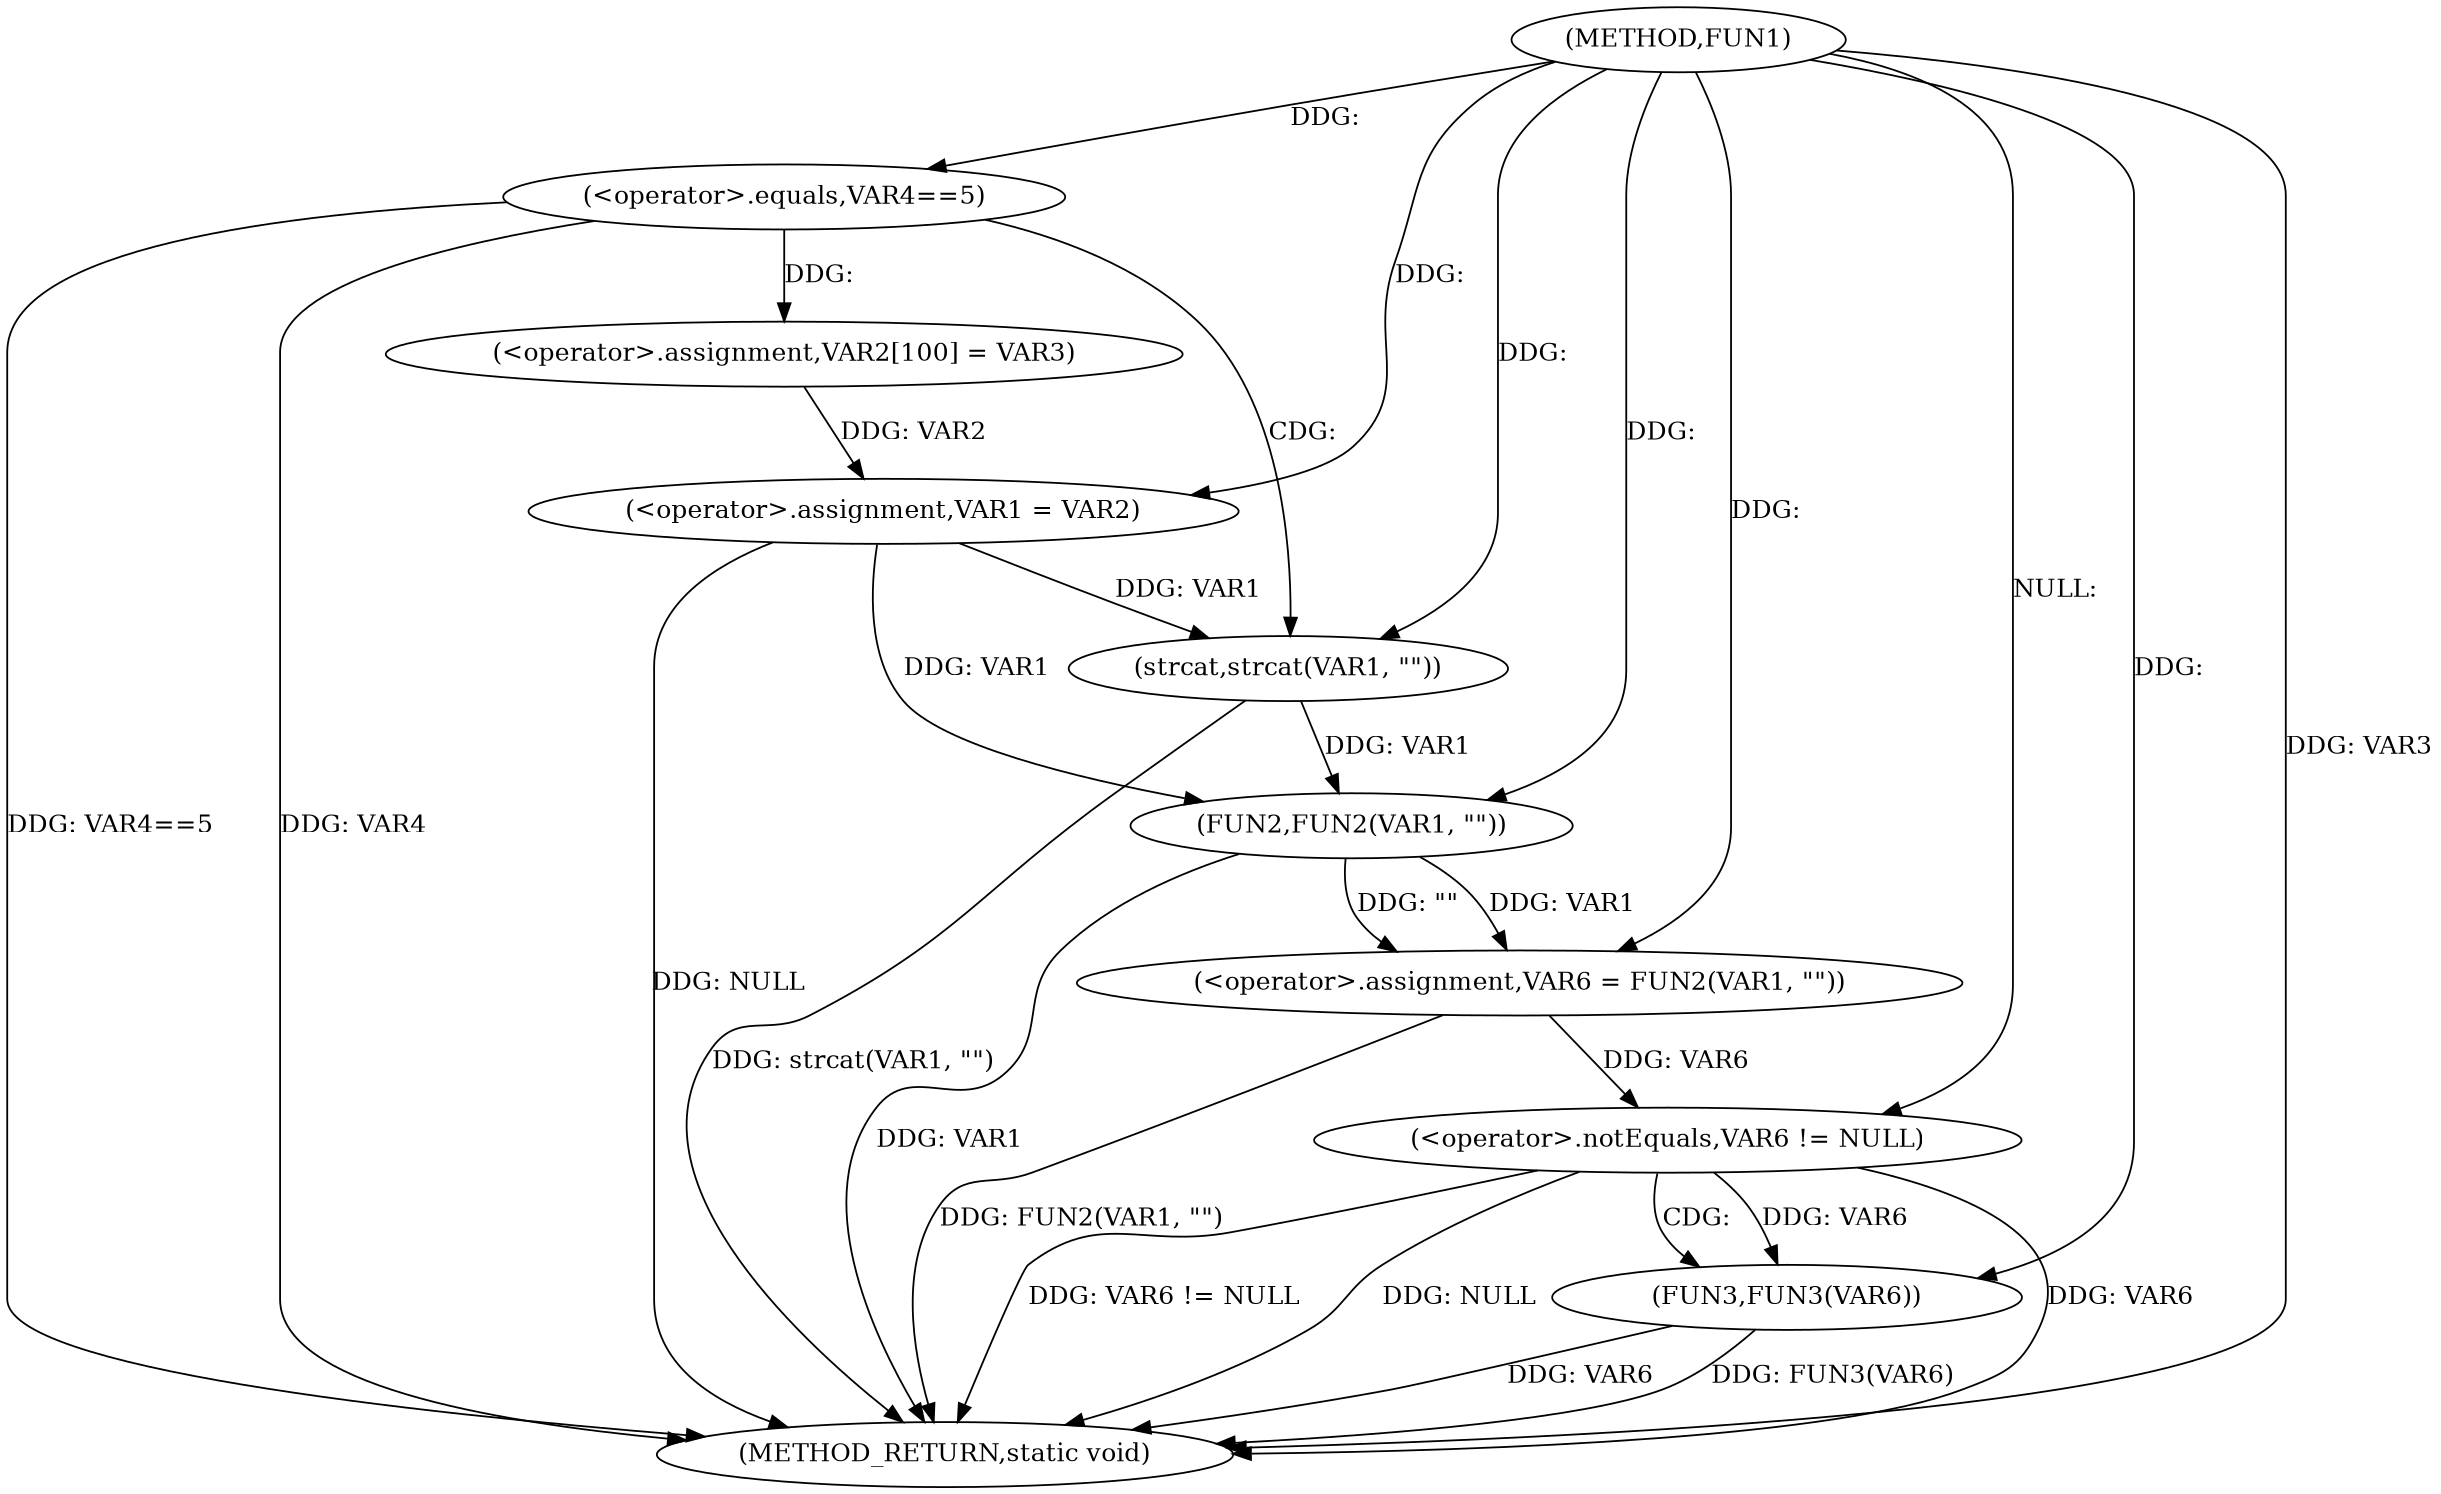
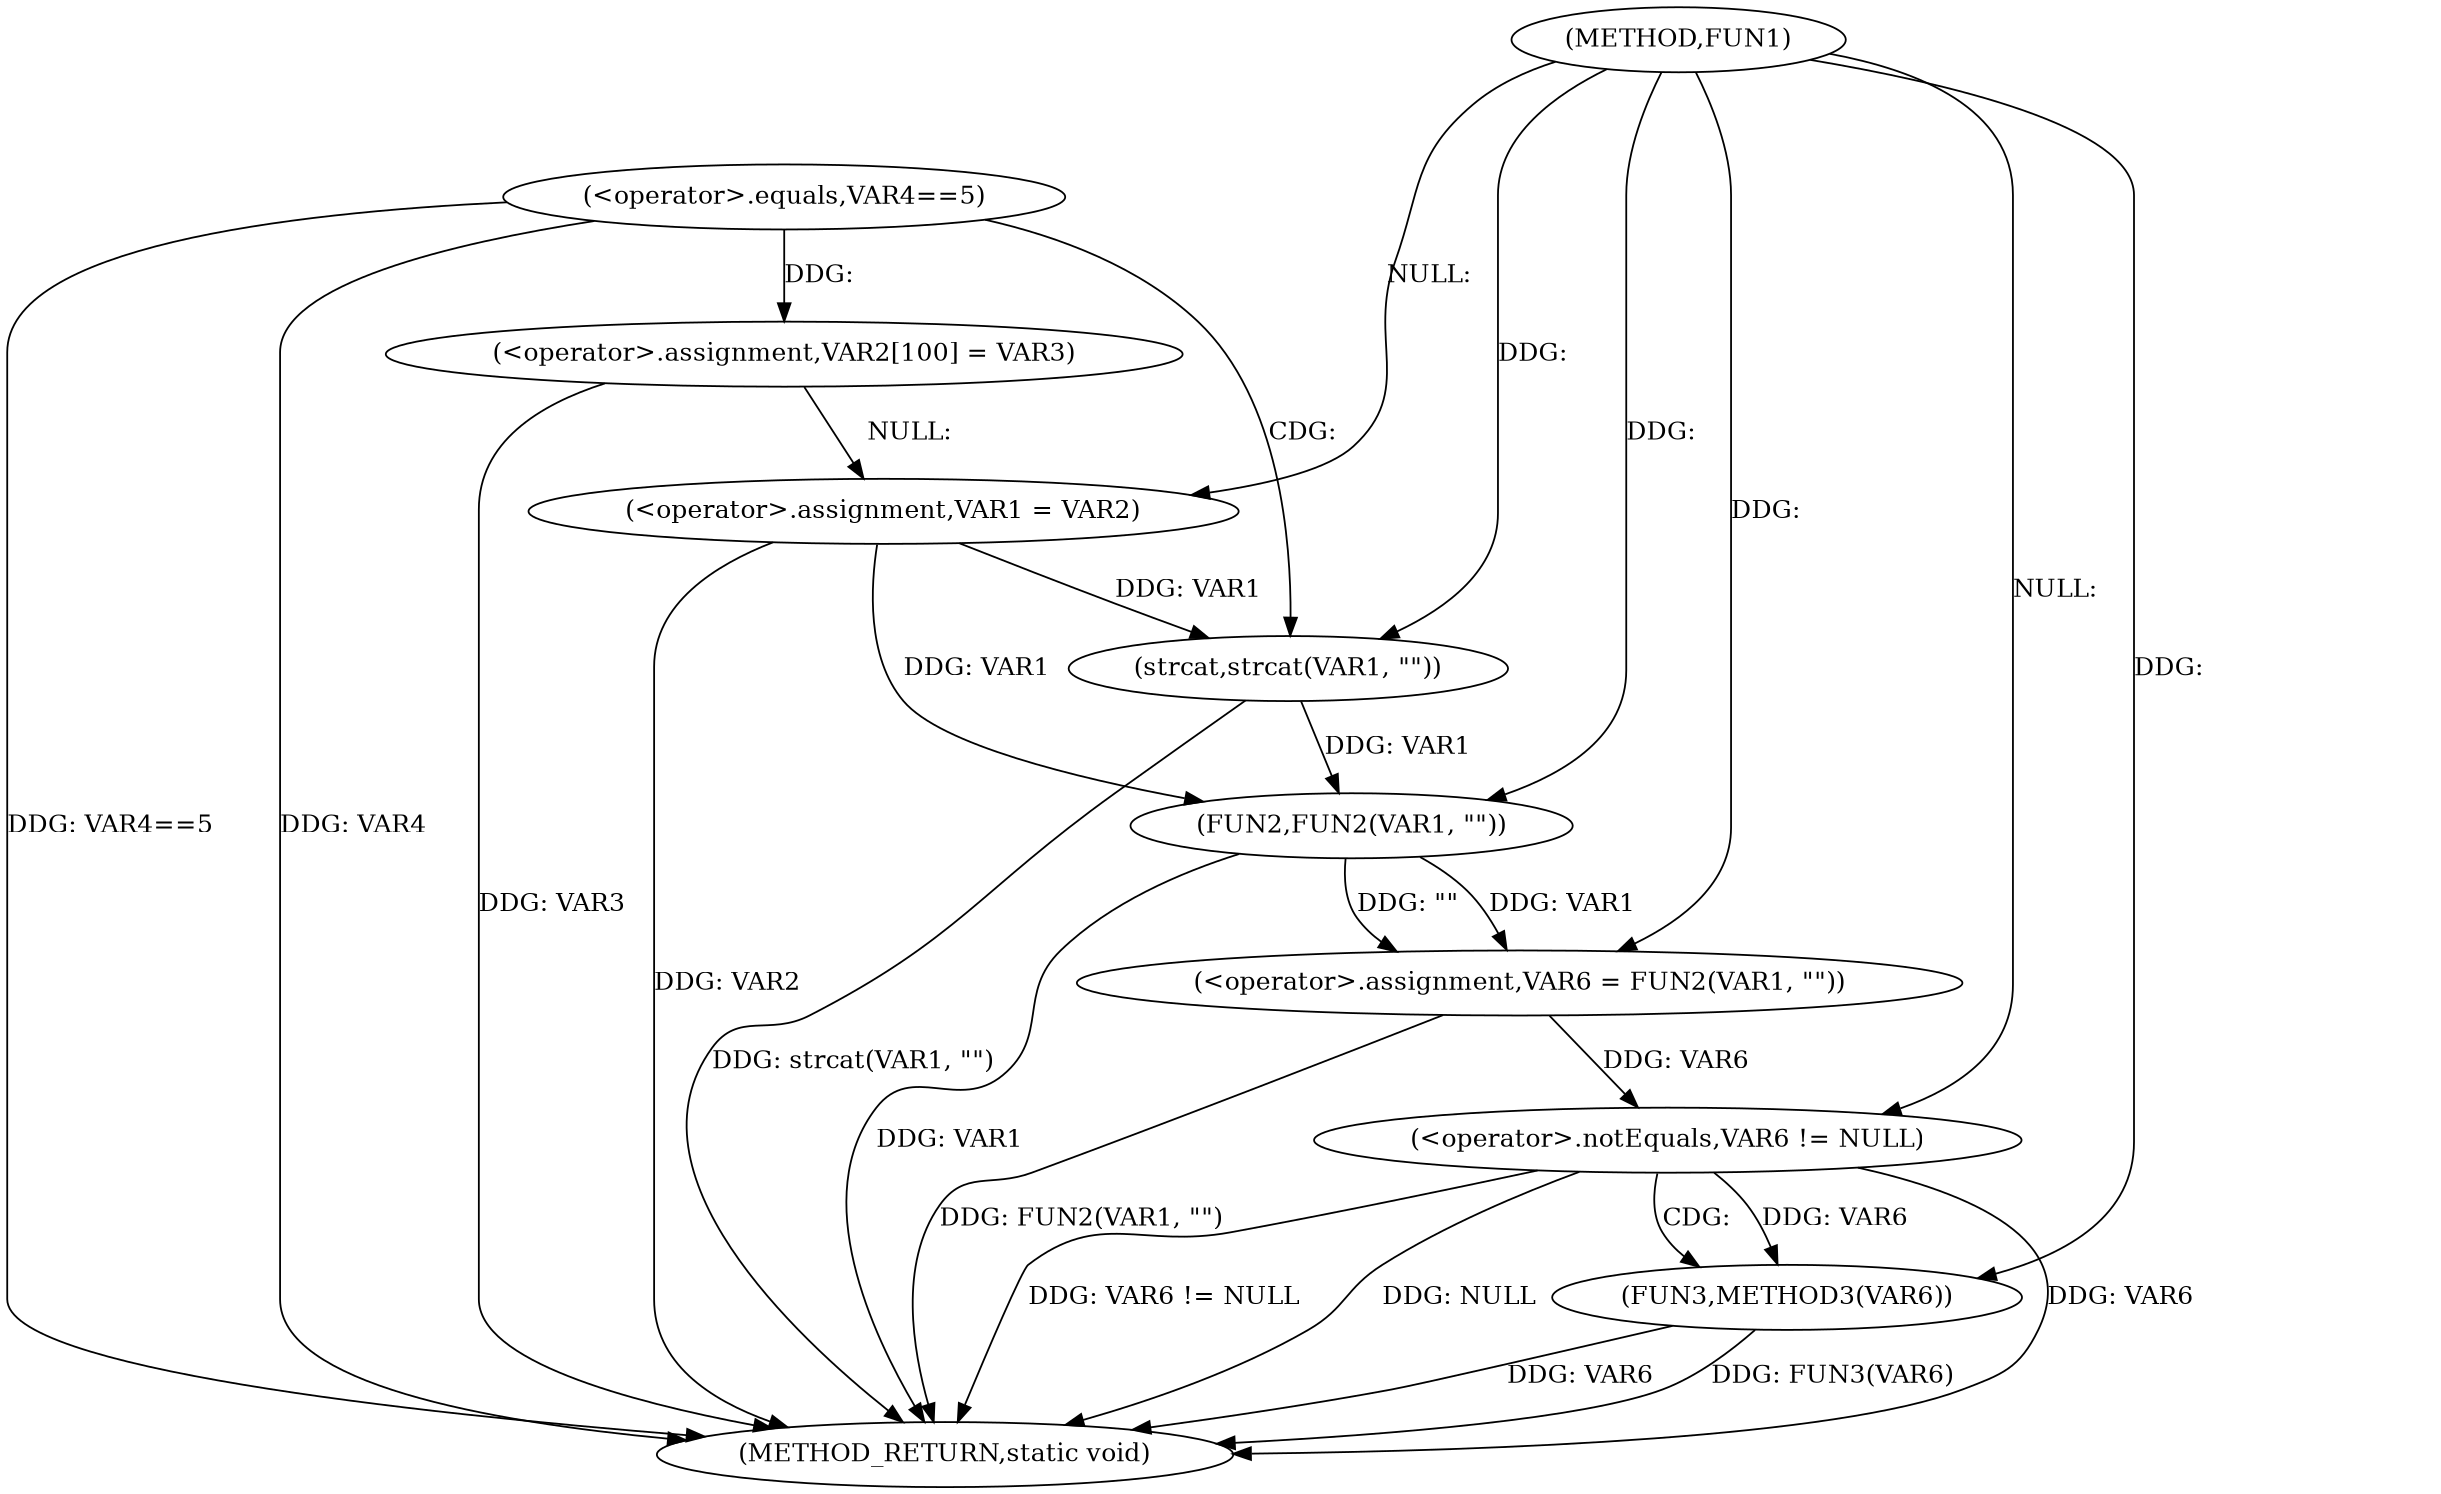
edge "(METHOD,FUN1)" -> "(<operator>.equals,VAR4==5)": removed, label "DDG:"
edge "(METHOD,FUN1)" -> "(<operator>.assignment,VAR1 = VAR2)": label "DDG: " -> "NULL: "
edge "(<operator>.assignment,VAR2[100] = VAR3)" -> "(<operator>.assignment,VAR1 = VAR2)": label "DDG: VAR2" -> "NULL: "
edge "(<operator>.assignment,VAR1 = VAR2)" -> "(METHOD_RETURN,static void)": label "DDG: NULL" -> "DDG: VAR2"
edge "(METHOD,FUN1)" -> "(METHOD_RETURN,static void)": now "(<operator>.assignment,VAR2[100] = VAR3)" -> "(METHOD_RETURN,static void)"
node "(FUN3,FUN3(VAR6))": label "(FUN3,FUN3(VAR6))" -> "(FUN3,METHOD3(VAR6))"
